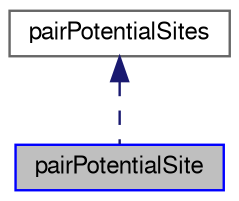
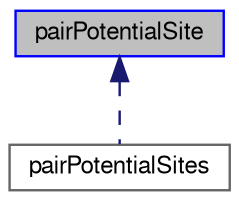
edge "pairPotentialSite" -> "pairPotentialSites": reversed
